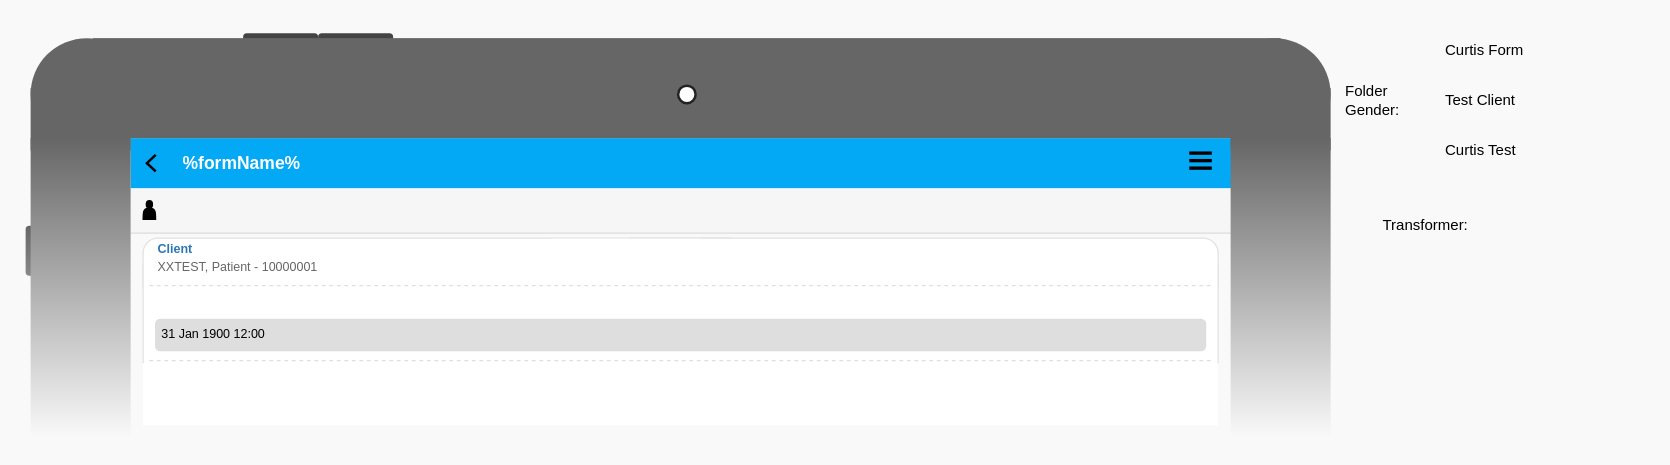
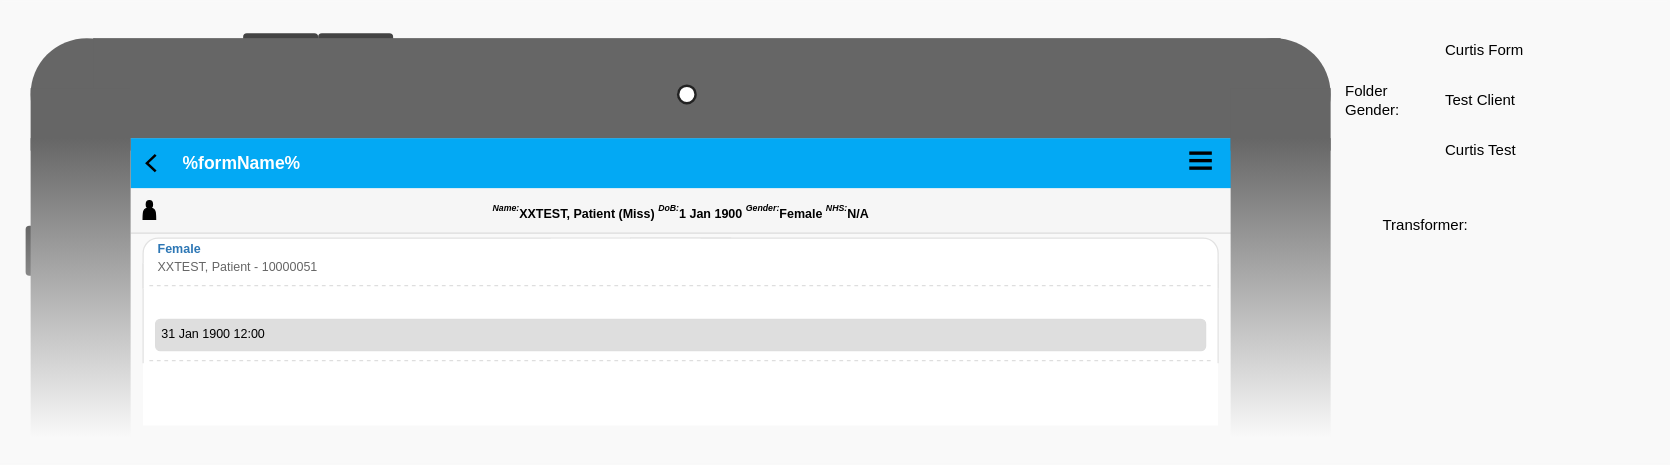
node "Name:XXTEST, Patient (Miss) DoB:1 Jan 1900 Gender:Female NHS:N/A": added
node "Client": label "Client" -> "Female"
node "XXTEST, Patient - 10000001": label "XXTEST, Patient - 10000001" -> "XXTEST, Patient - 10000051"
